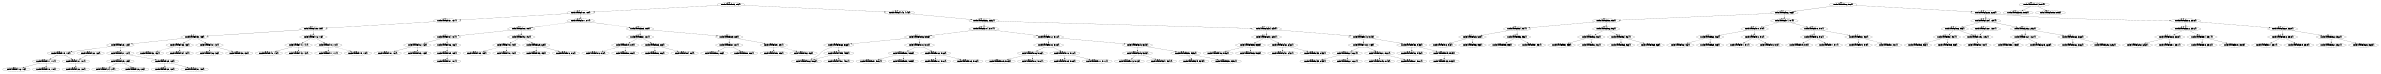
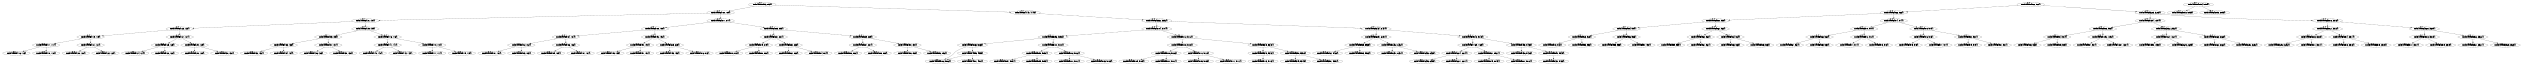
edge "Node{data=[1387, 1387]}" -> "Node{data=[1092, 1092]}": reversed
edge "Node{data=[735, 735]}" -> "Node{data=[723, 723]}": now "Node{data=[731, 731]}" -> "Node{data=[723, 723]}"
edge "Node{data=[722, 722]}" -> "Node{data=[721, 721]}": reversed
edge "Node{data=[785, 785]}" -> "Node{data=[787, 787]}": now "Node{data=[786, 786]}" -> "Node{data=[787, 787]}"
node "Node{data=[5347, 5347]}": removed
